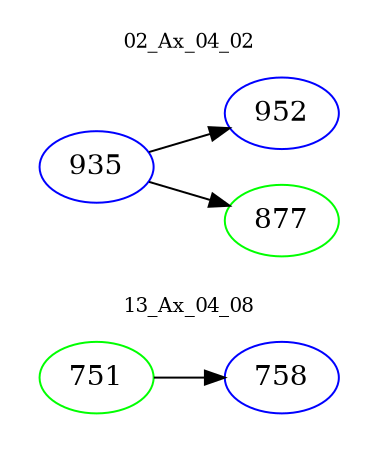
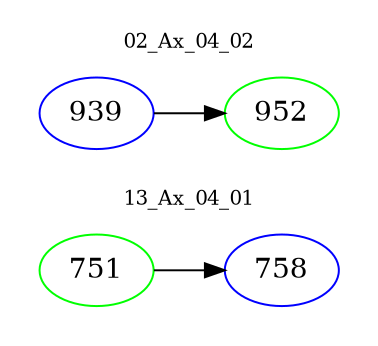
node "952": color blue -> green
node "935": label "935" -> "939"
node "877": removed
cluster "13_Ax_04_08": label "13_Ax_04_08" -> "13_Ax_04_01"
